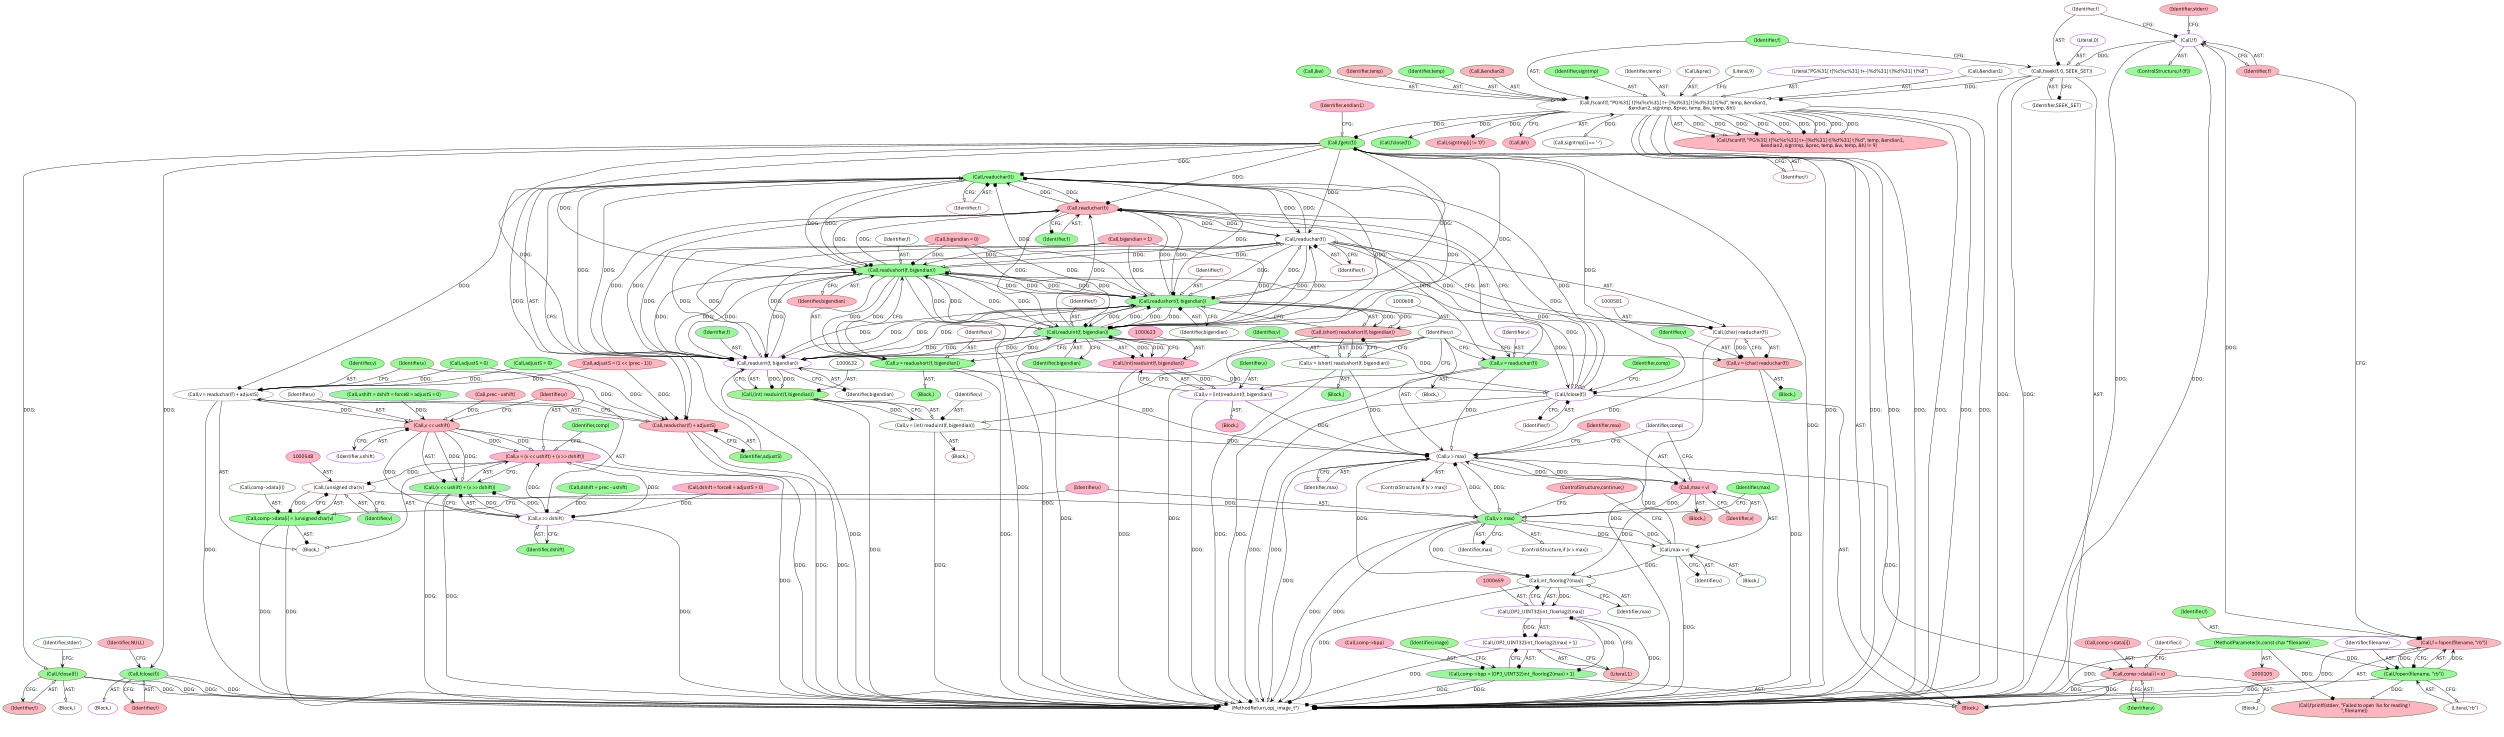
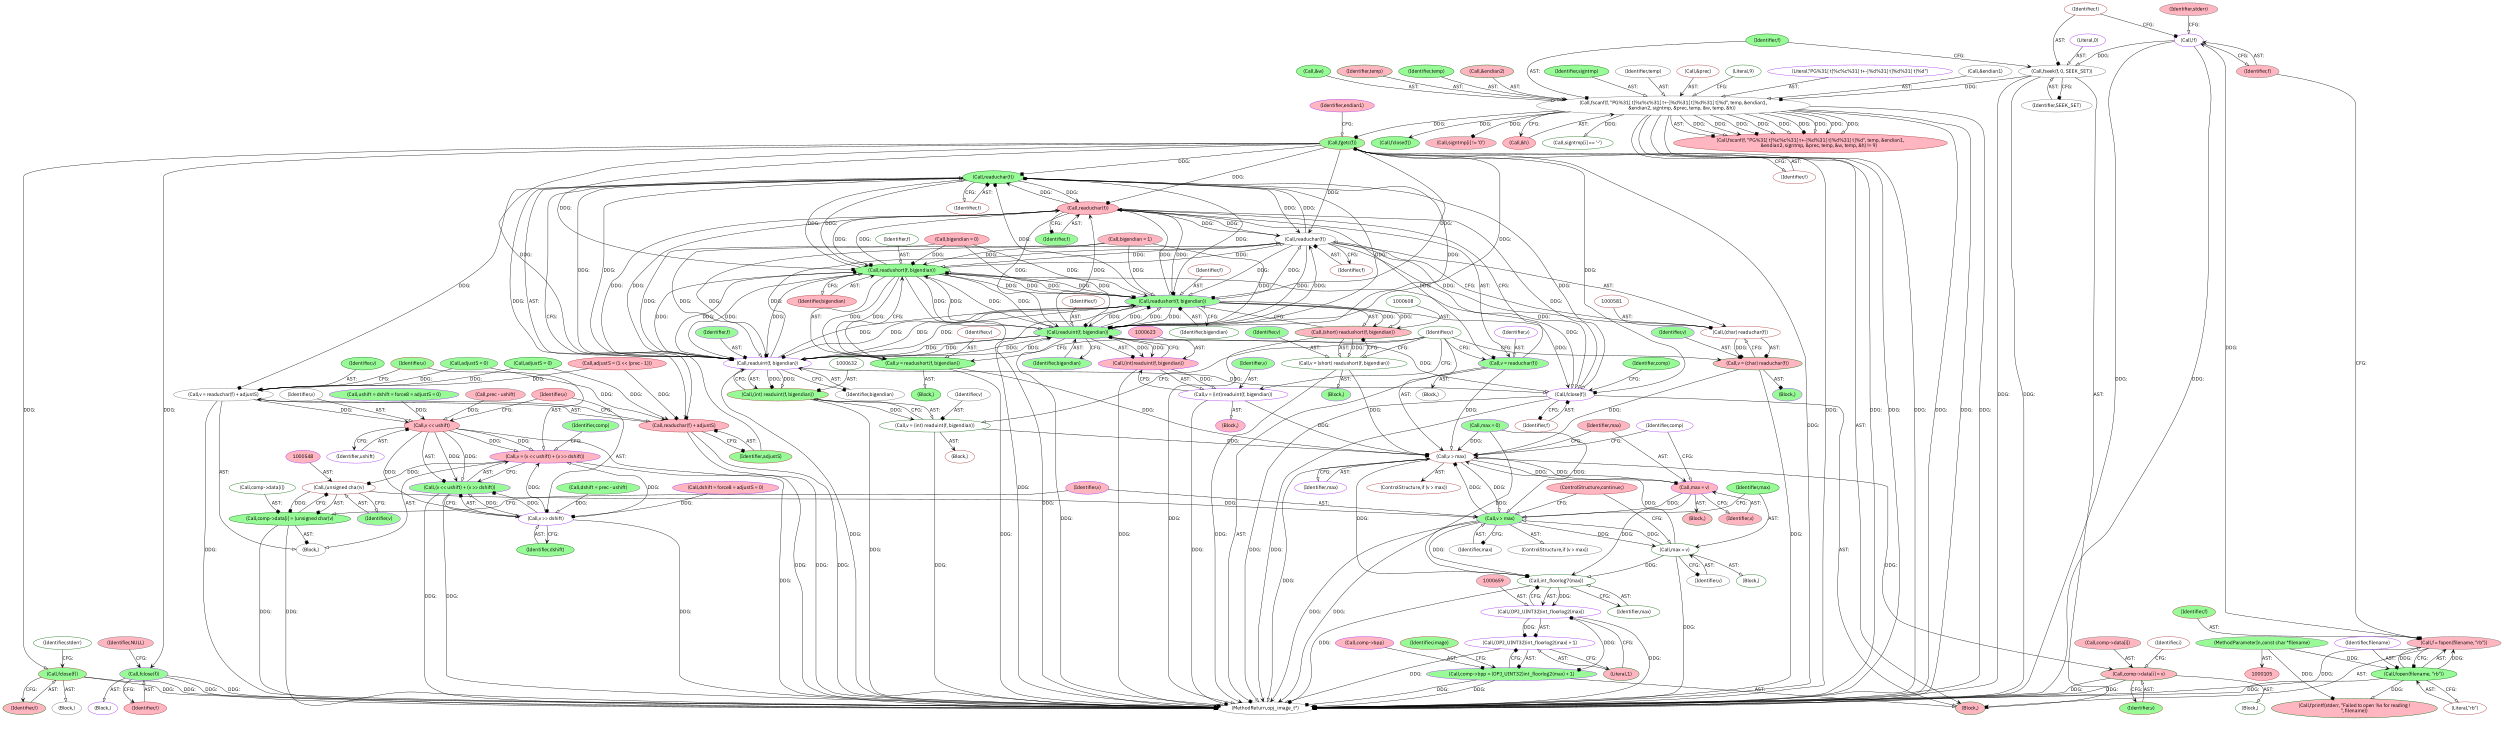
node "(ControlStructure,if (!f))": removed
node "(Call,max = 0)": added
edge "(Call,v = readuchar(f))" -> "(MethodReturn,opj_image_t*)": label "DDG: " -> "AST: "
edge "(Call,(char) readuchar(f))" -> "(MethodReturn,opj_image_t*)": removed, label "DDG:"
edge "(MethodParameterIn,const char *filename)" -> "(MethodReturn,opj_image_t*)": removed, label "DDG:"
